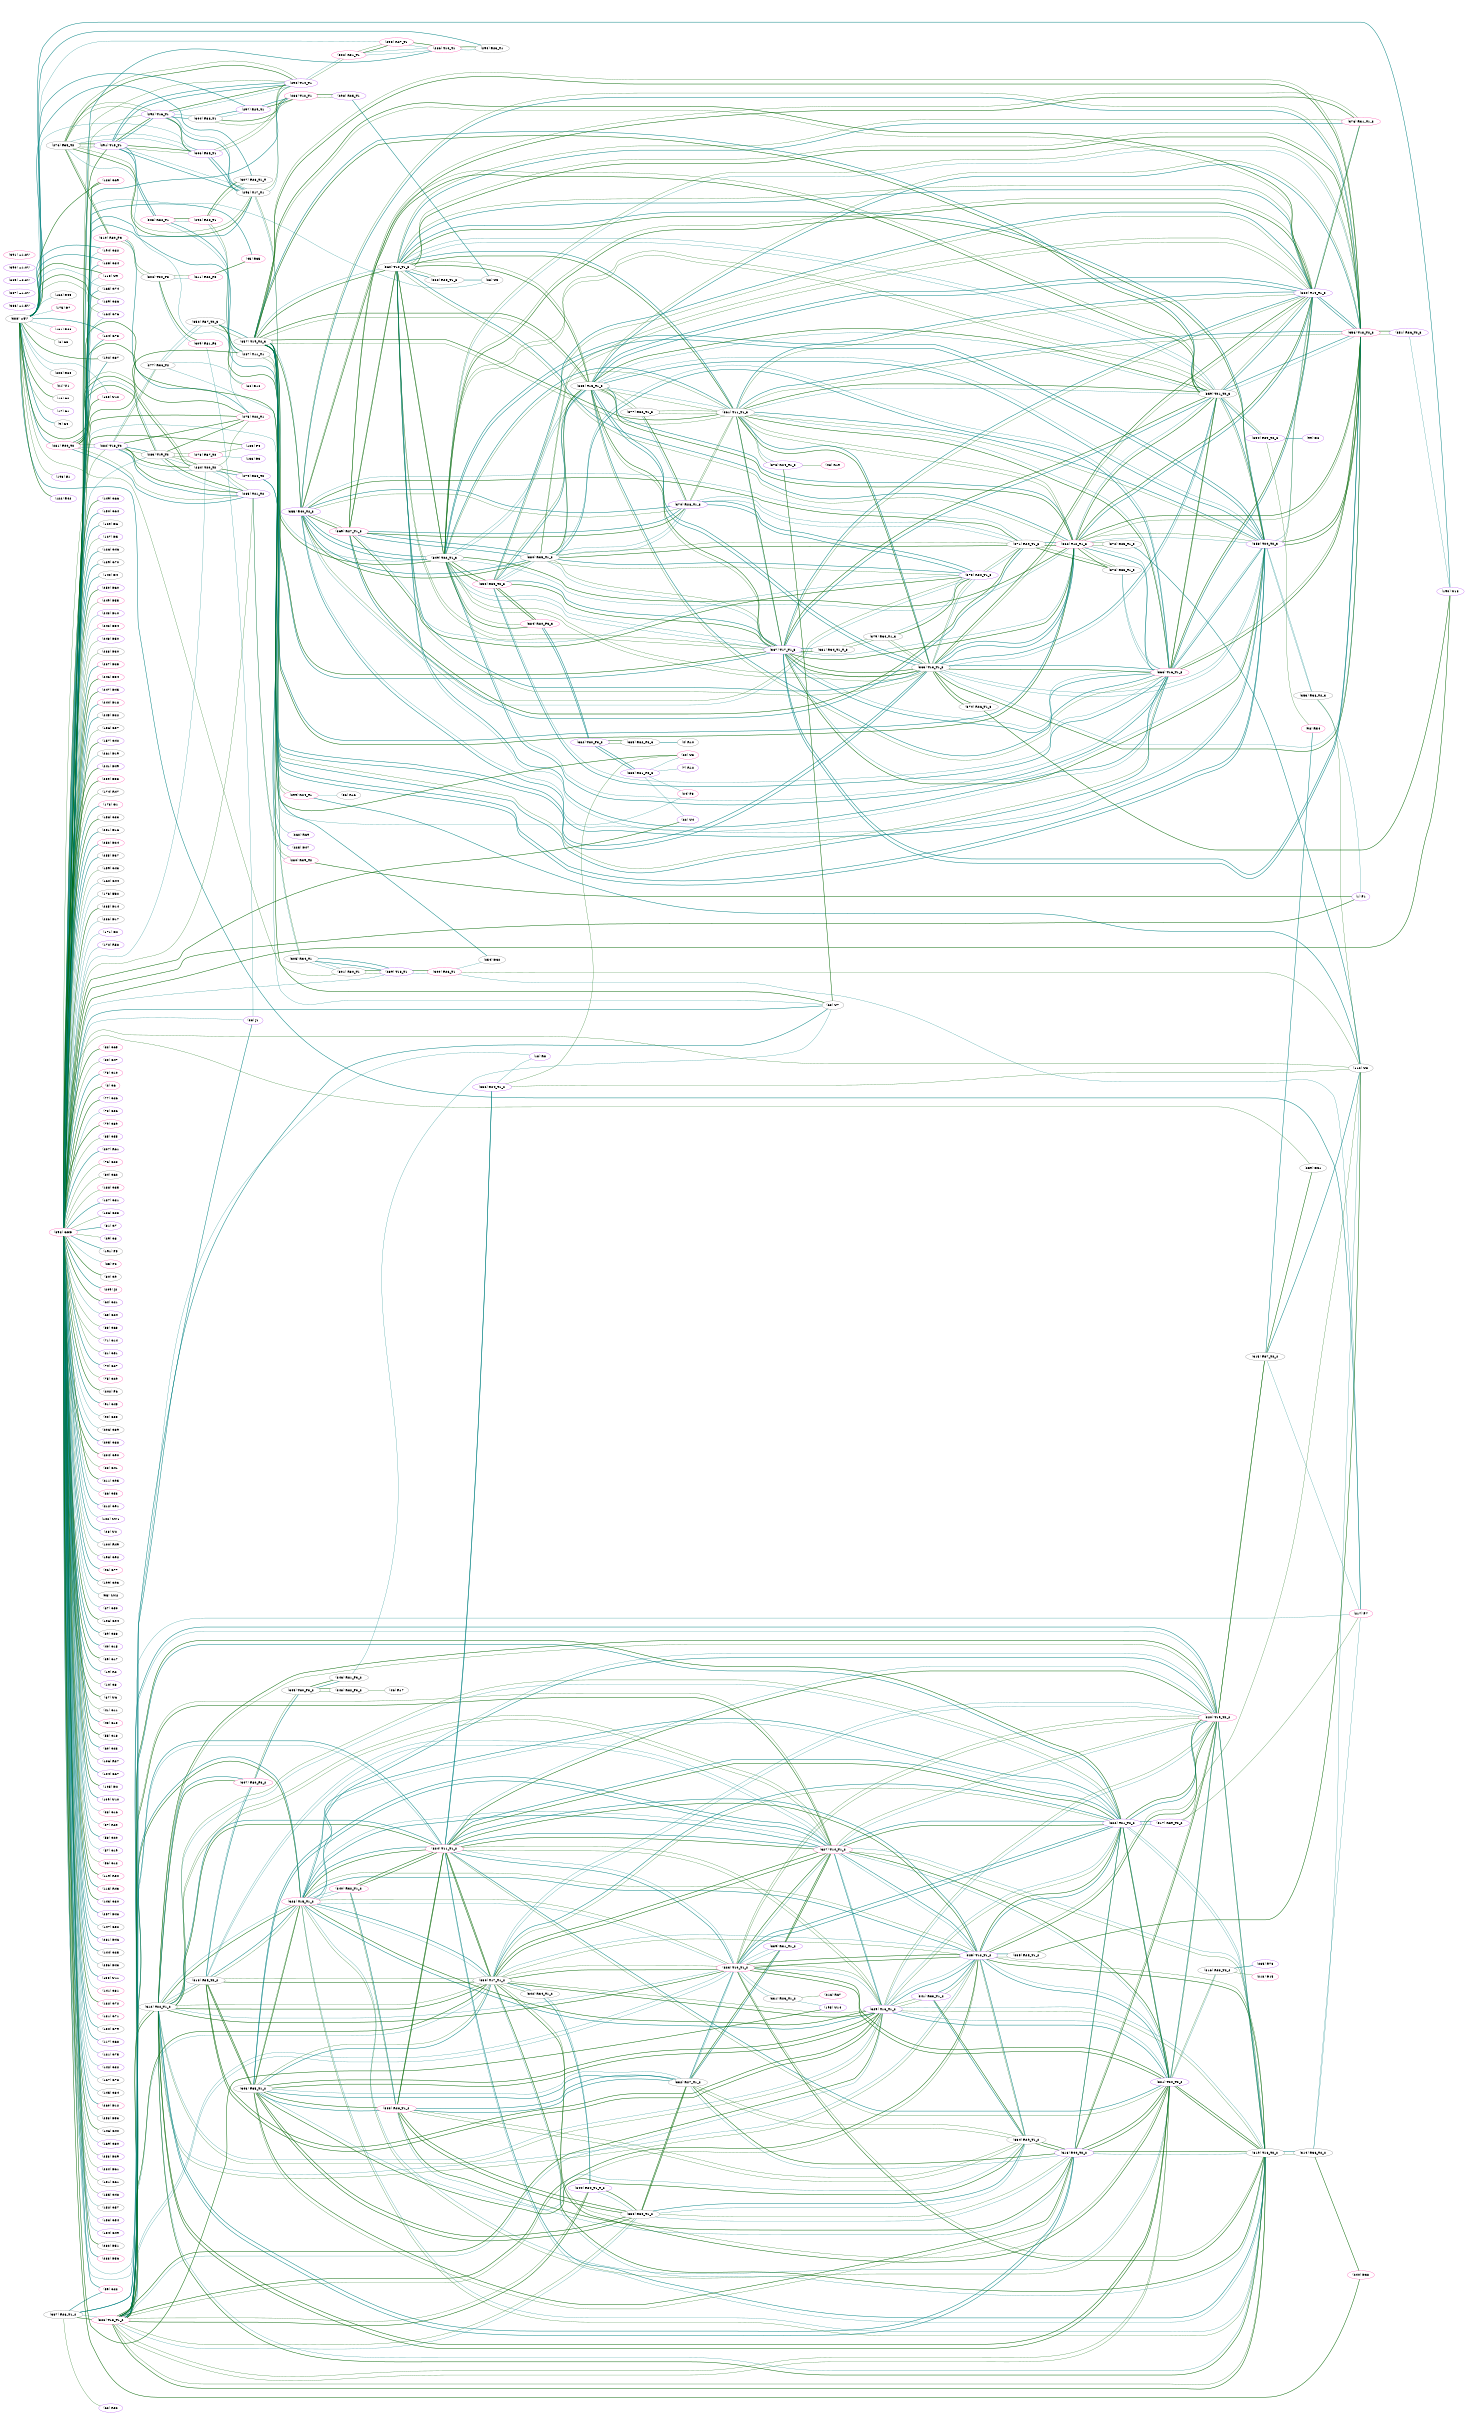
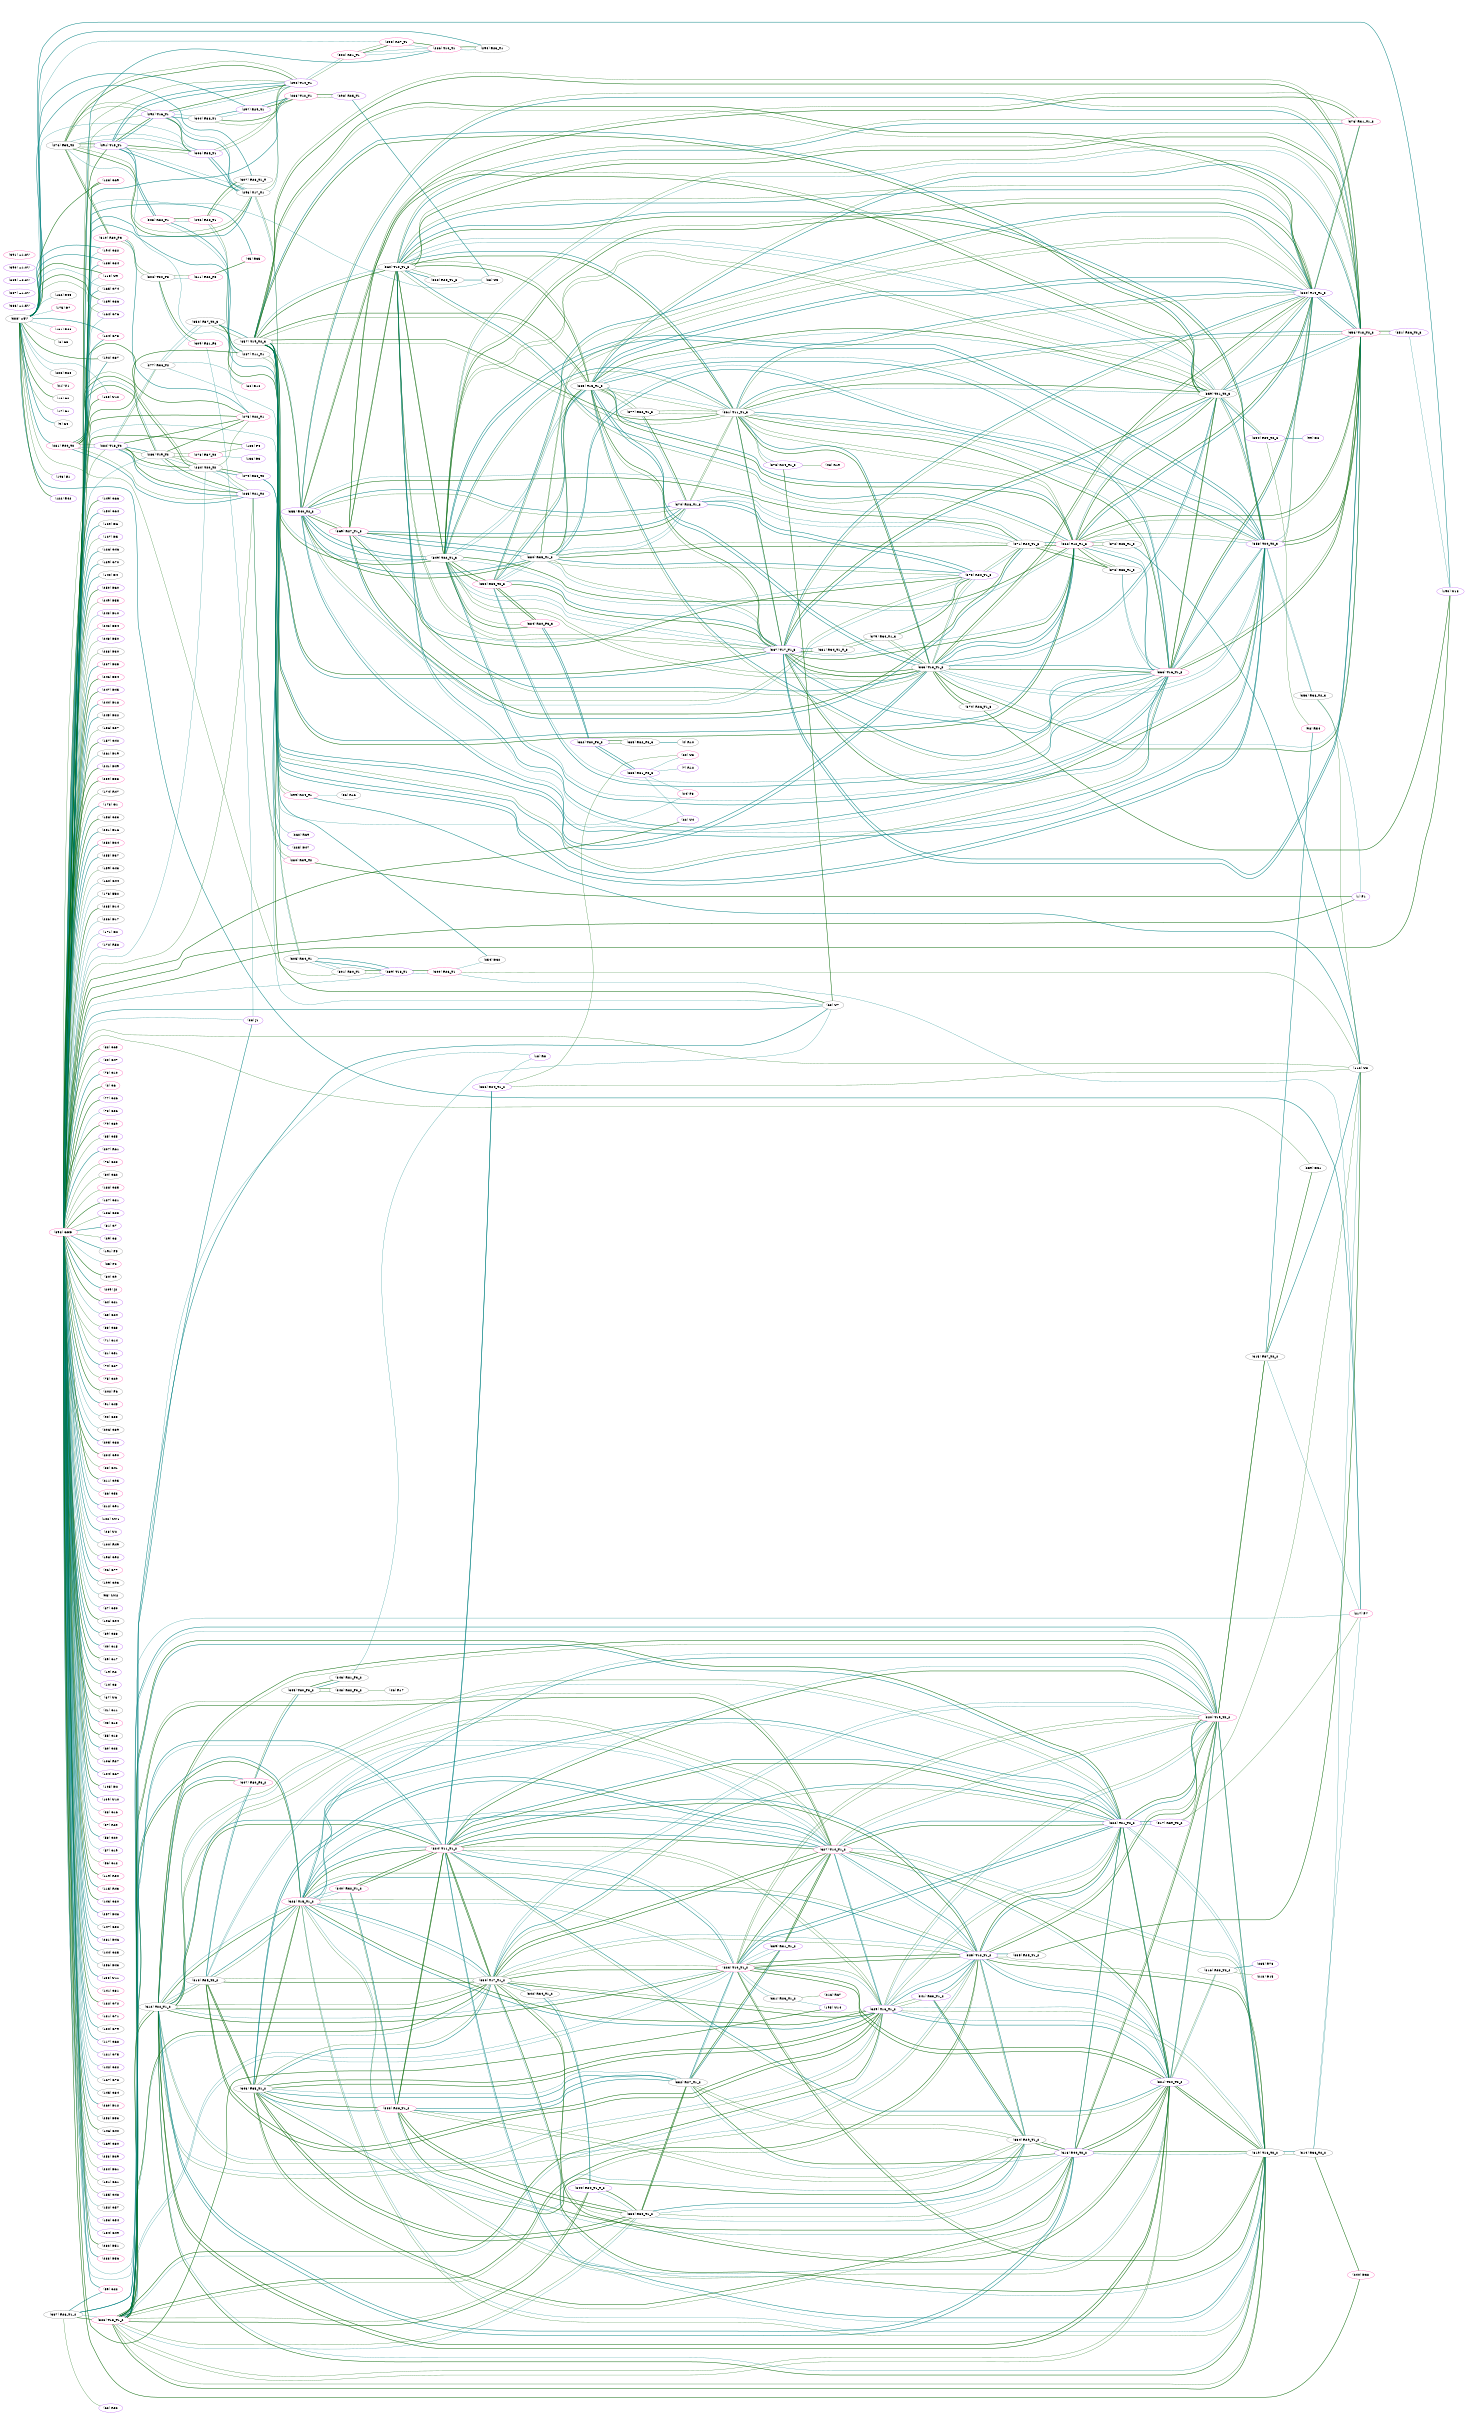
edge "(388) +5V" -- "(20) U3": removed
edge "(187) C81" -- "(392) GND": color teal -> darkgreen
